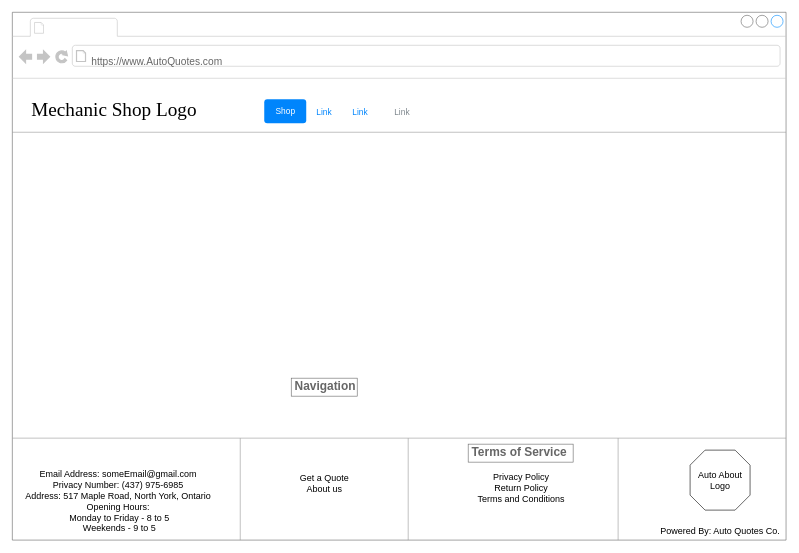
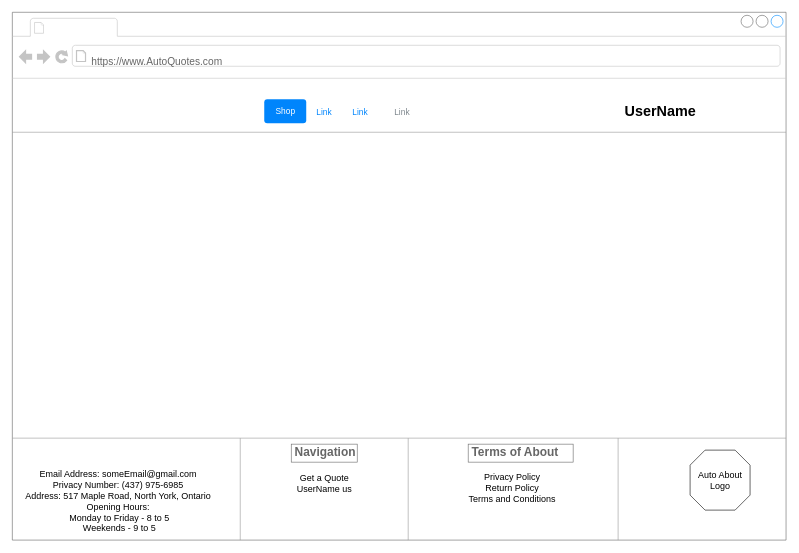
node "Mechanic Shop Logo": removed
node "UserName": added
node "Navigation": moved (324, 387) -> (324, 453)
node "Terms of Service": label "Terms of Service" -> "Terms of About"
node "Get a Quote About us": label "Get a Quote About us" -> "Get a Quote UserName us"
node "Privacy Policy Return Policy Terms and Conditions": moved (521, 489) -> (512, 489)
node "Powered By: Auto Quotes Co.": removed
